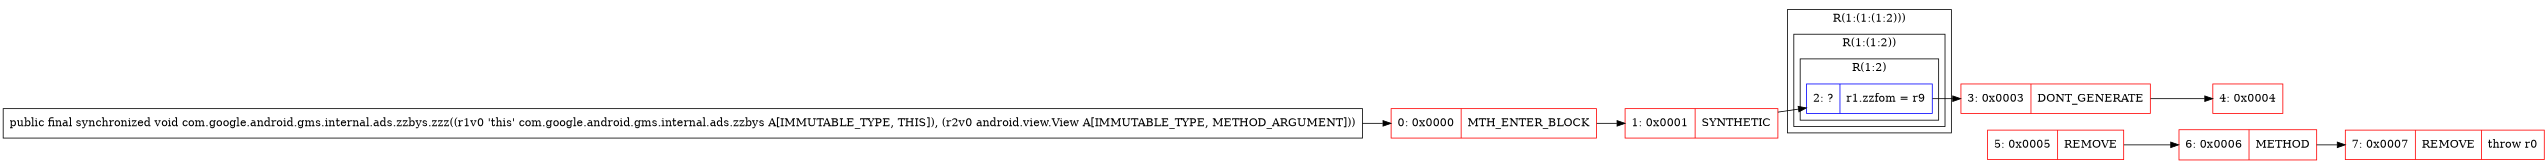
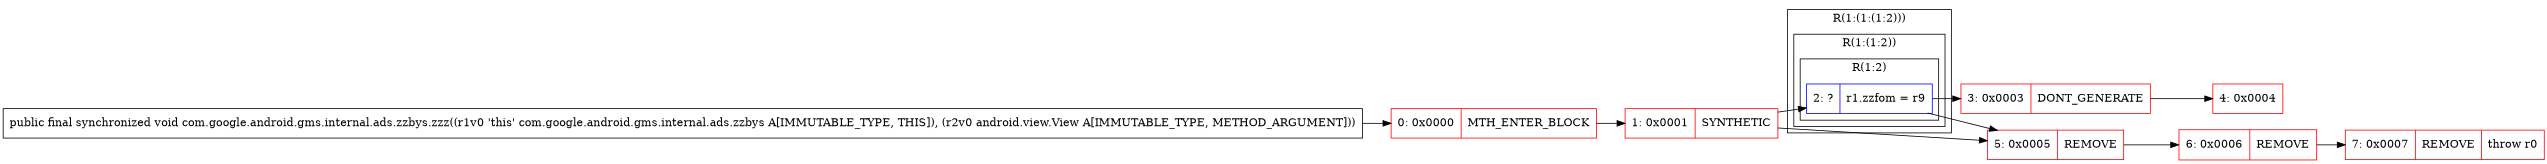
edge "2: ?" -> "5: 0x0005": added
edge "1: 0x0001" -> "5: 0x0005": added
node "6: 0x0006": text "METHOD" -> "REMOVE"
